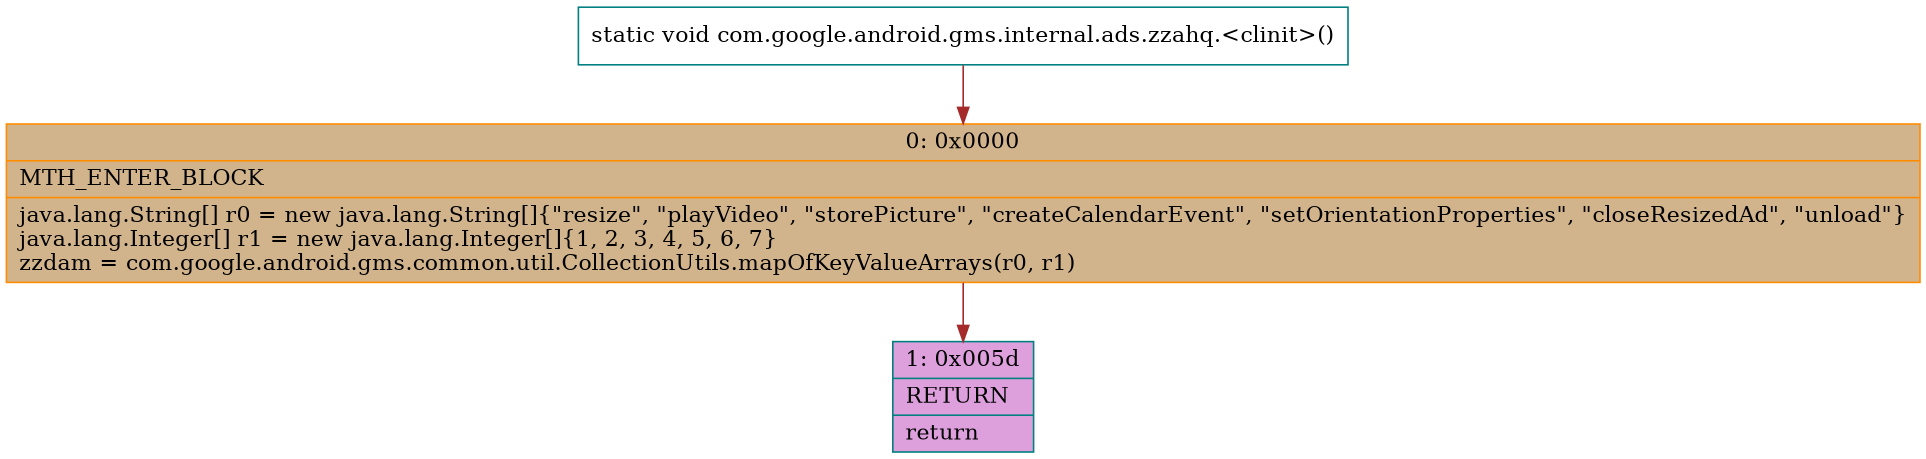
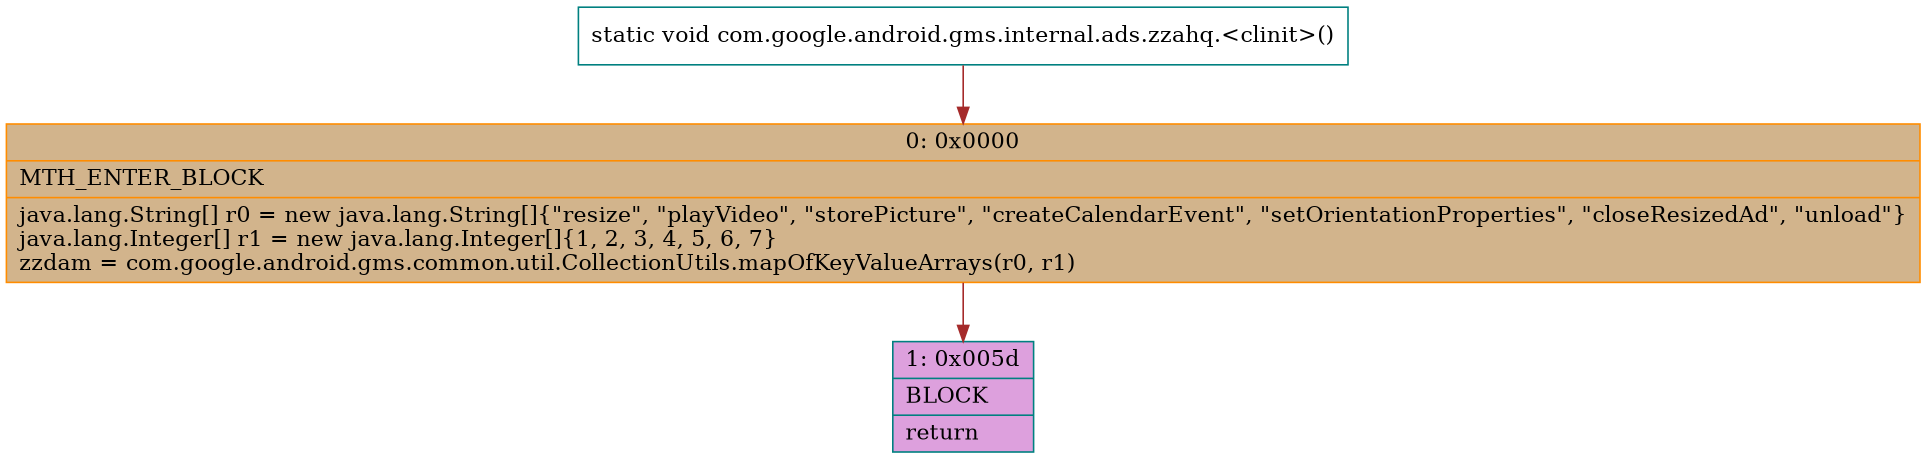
node "1: 0x005d": text "RETURN" -> "BLOCK"
